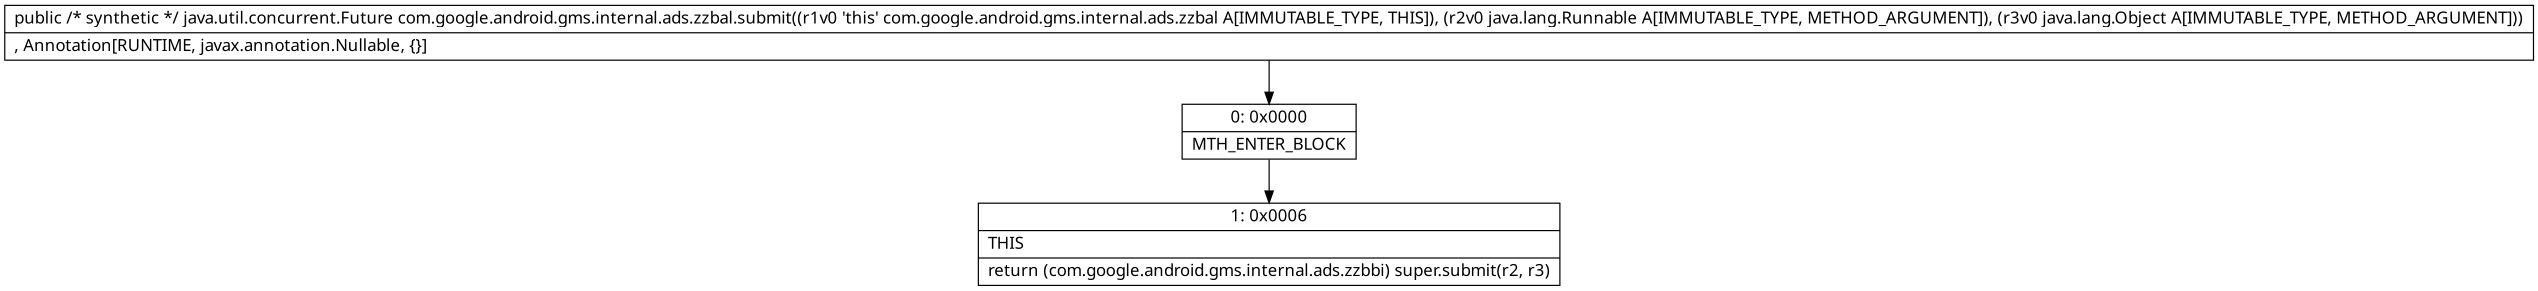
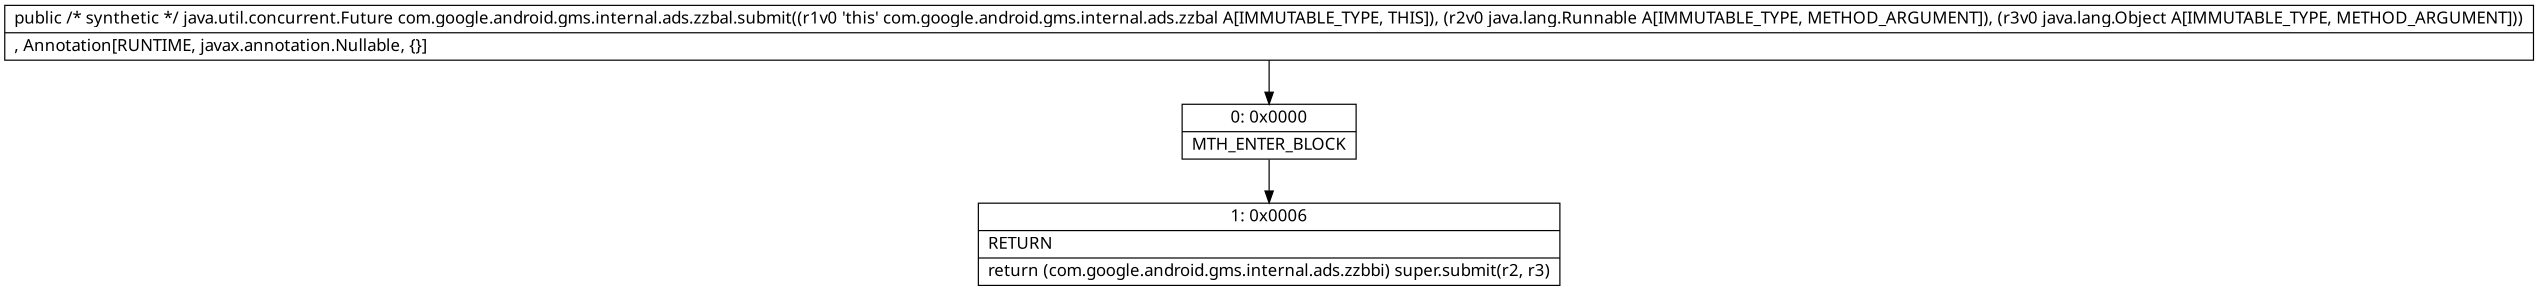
node "1: 0x0006": text "THIS" -> "RETURN"
